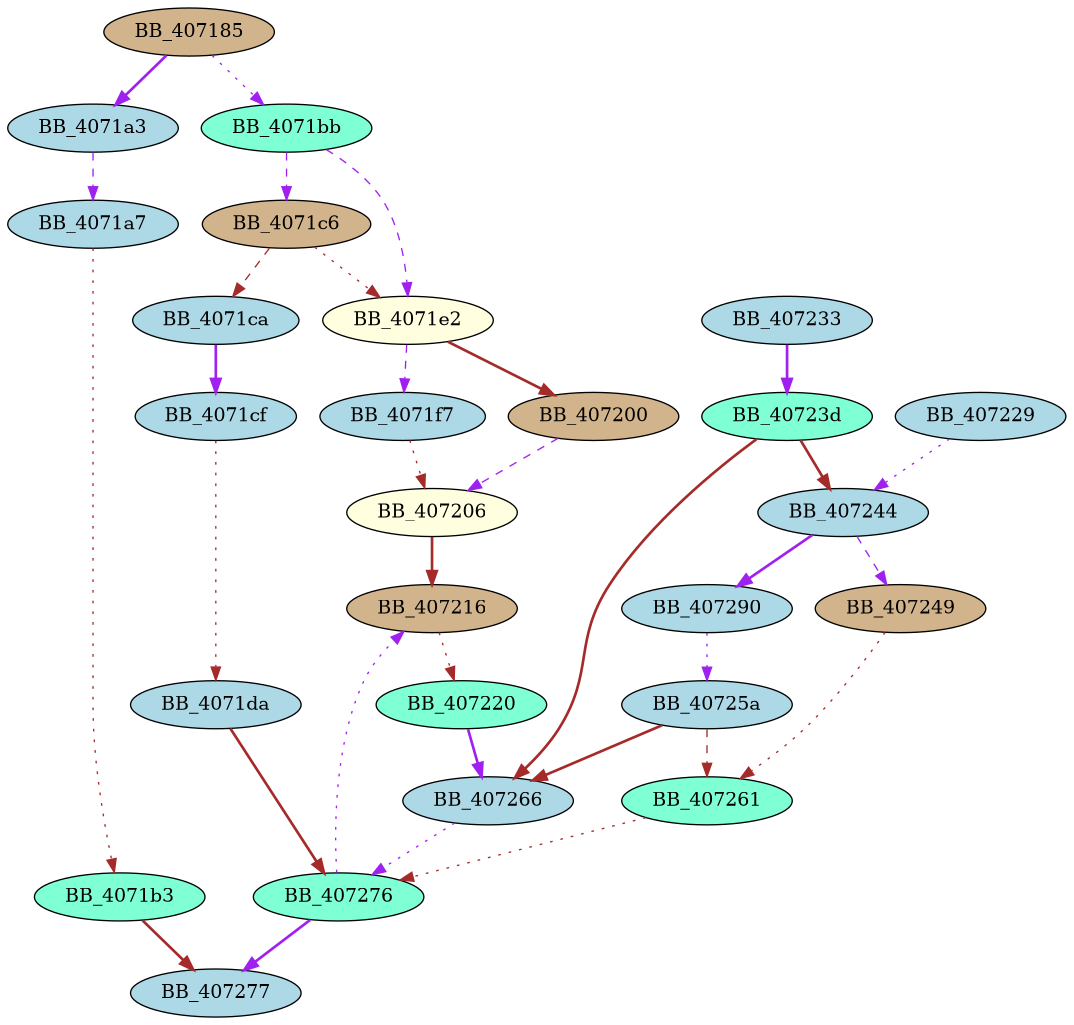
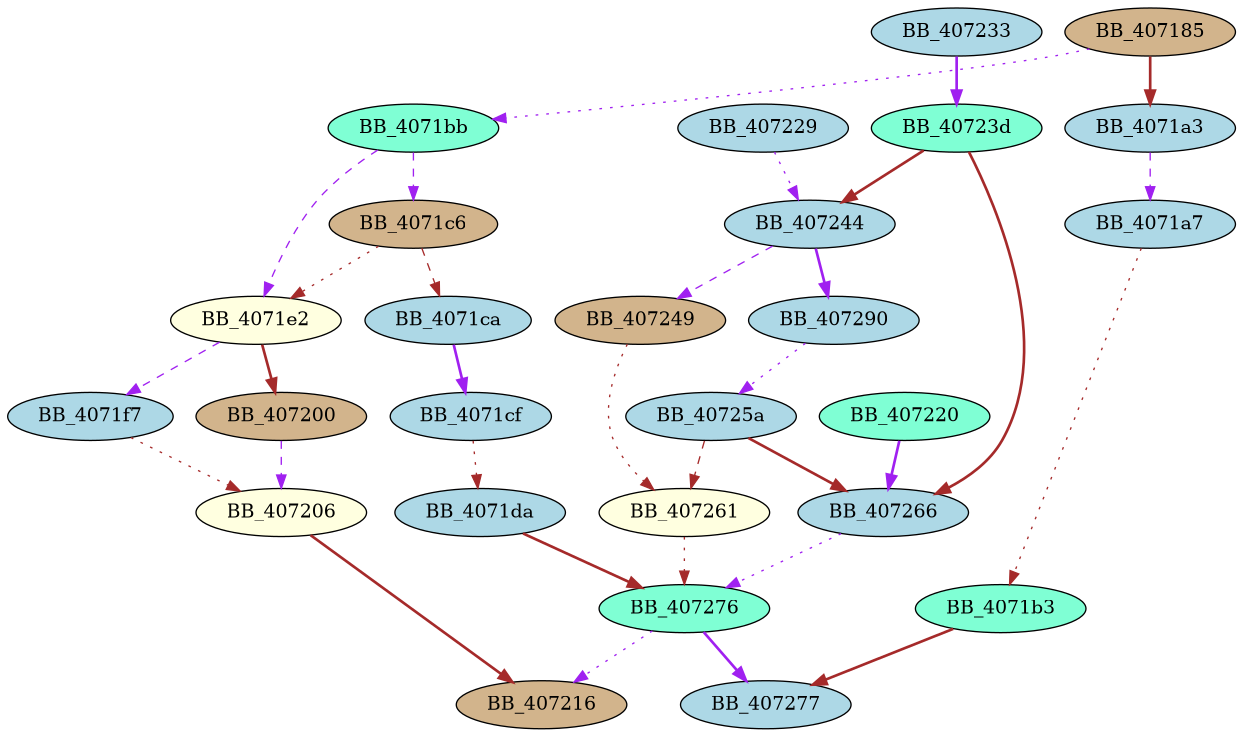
edge "BB_407185" -> "BB_4071a3": color purple -> brown
edge "BB_407216" -> "BB_407220": removed
node "BB_407261": fillcolor aquamarine -> lightyellow
